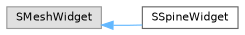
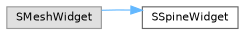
edge "SSpineWidget" -> "SMeshWidget": reversed
